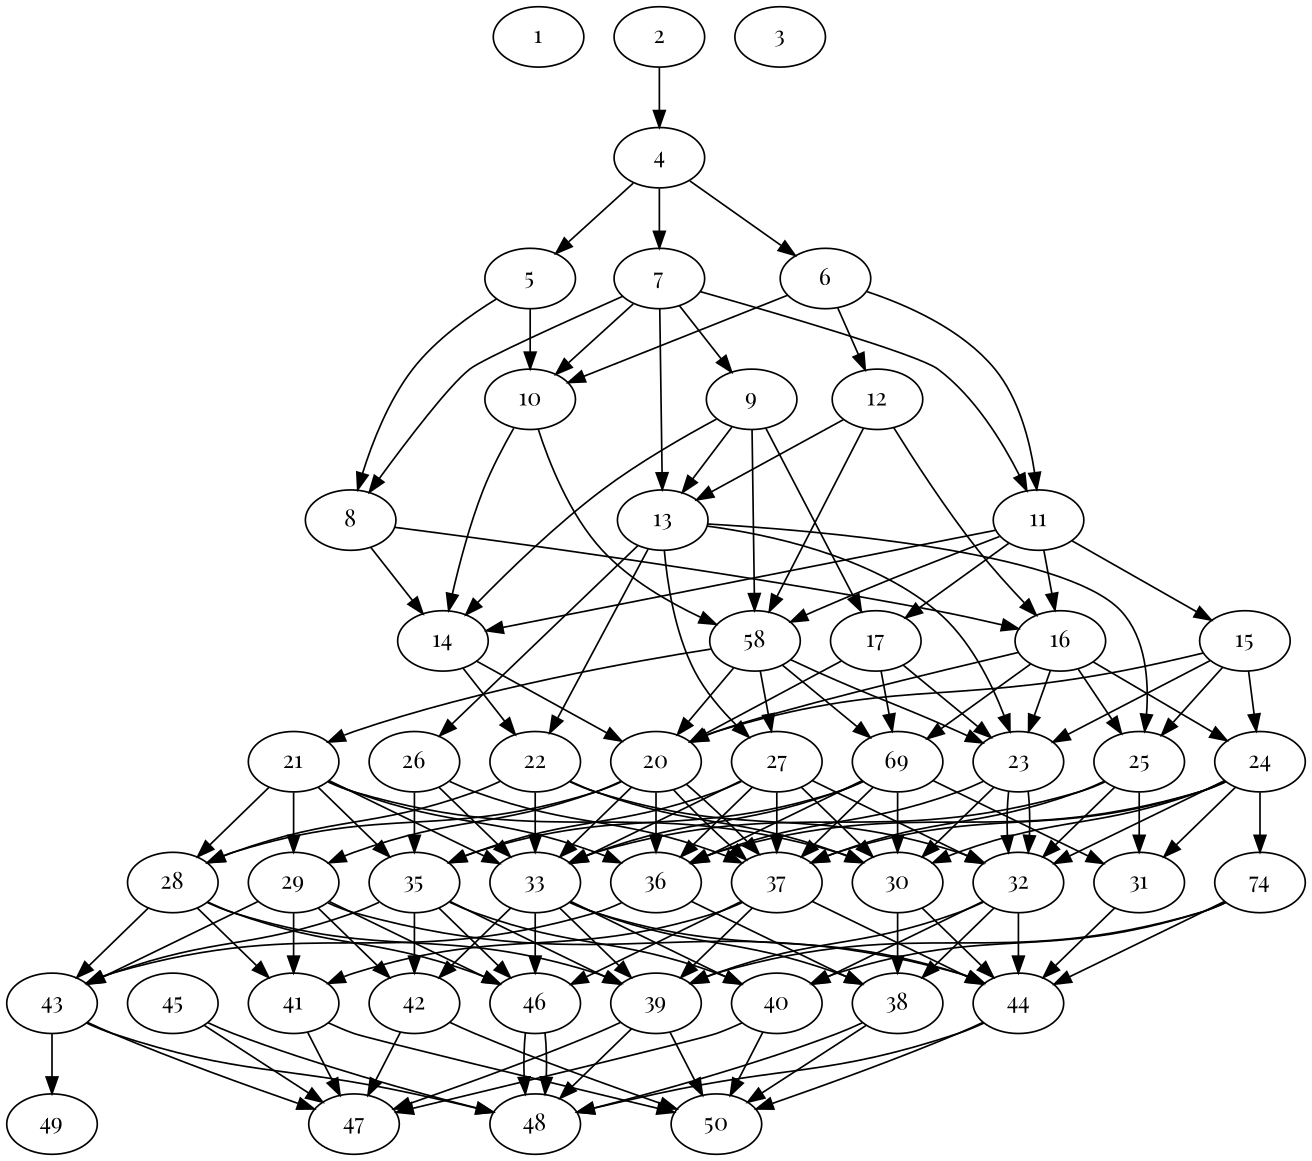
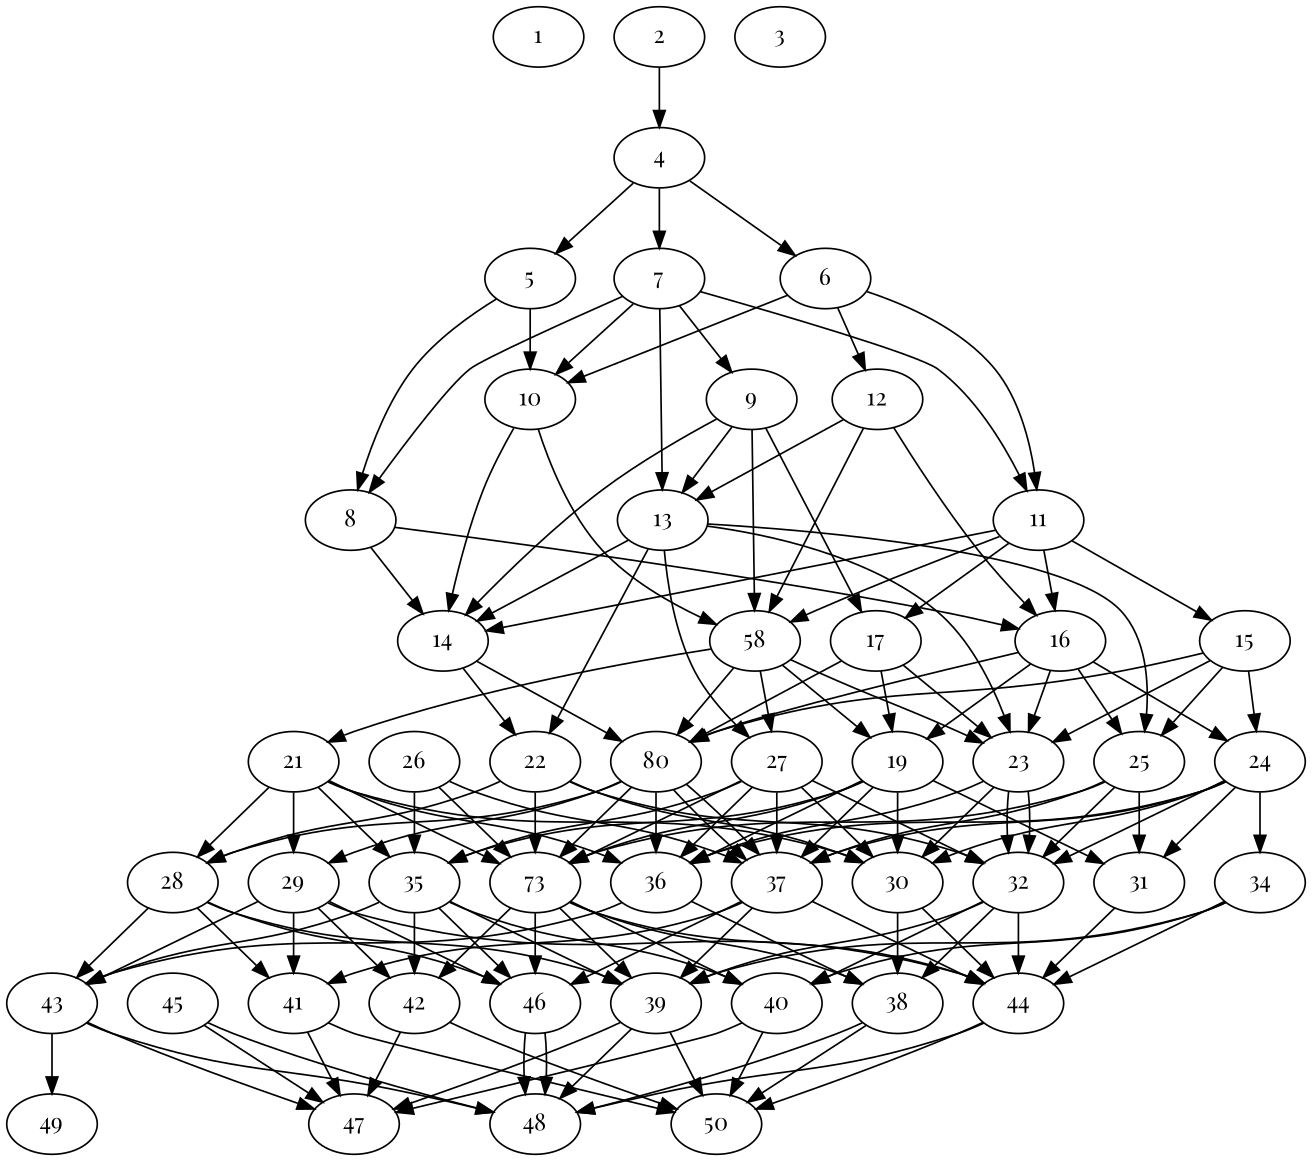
edge "13" -> "26": now "13" -> "14"
node "20": label "20" -> "80"
node "69": label "69" -> "19"
node "33": label "33" -> "73"
node "74": label "74" -> "34"
